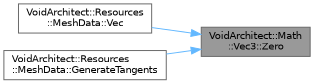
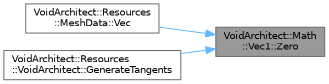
node "VoidArchitect::Math ::Vec3::Zero": label "VoidArchitect::Math ::Vec3::Zero" -> "VoidArchitect::Math ::Vec1::Zero"
node "VoidArchitect::Resources ::MeshData::GenerateTangents": label "VoidArchitect::Resources ::MeshData::GenerateTangents" -> "VoidArchitect::Resources ::VoidArchitect::GenerateTangents"
